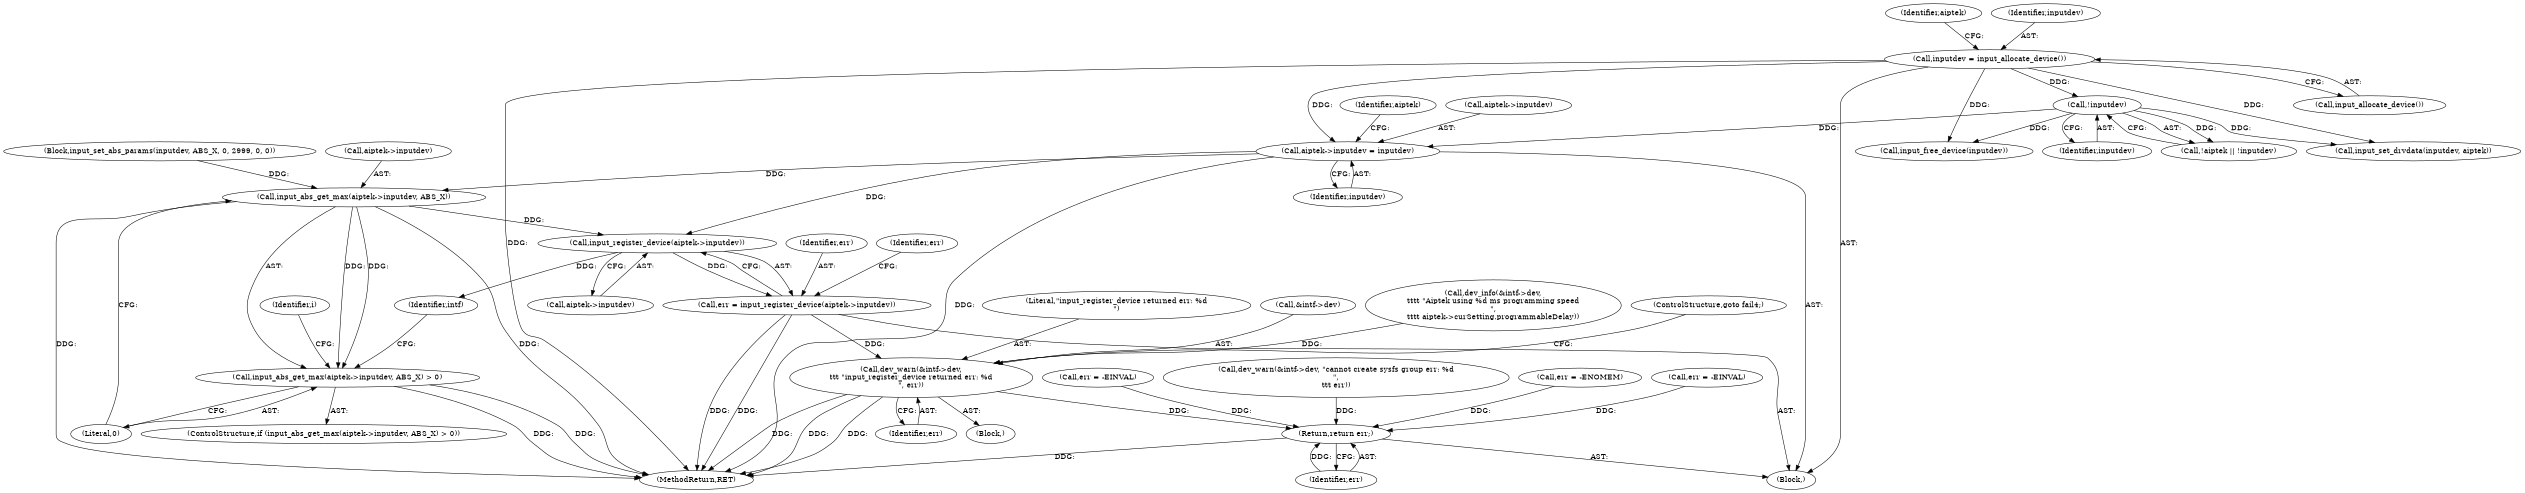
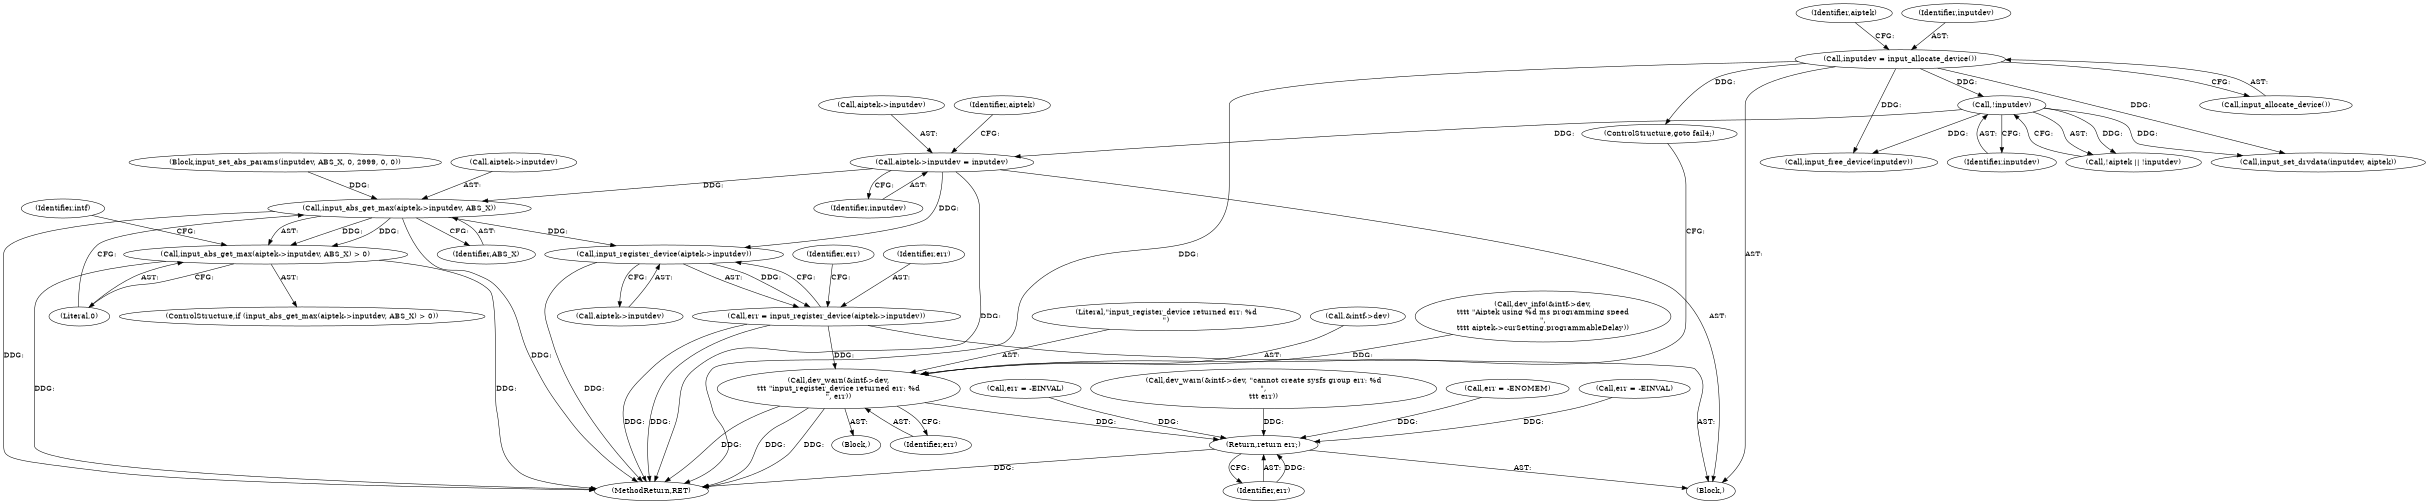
edge "(Call,inputdev = input_allocate_device())" -> "(Call,aiptek->inputdev = inputdev)": now "(Call,inputdev = input_allocate_device())" -> "(ControlStructure,goto fail4;)"
node "(Identifier,ABS_X)": added
edge "(Call,input_register_device(aiptek->inputdev))" -> "(Identifier,intf)": now "(Call,input_register_device(aiptek->inputdev))" -> "(MethodReturn,RET)"
node "(Identifier,i)": removed
